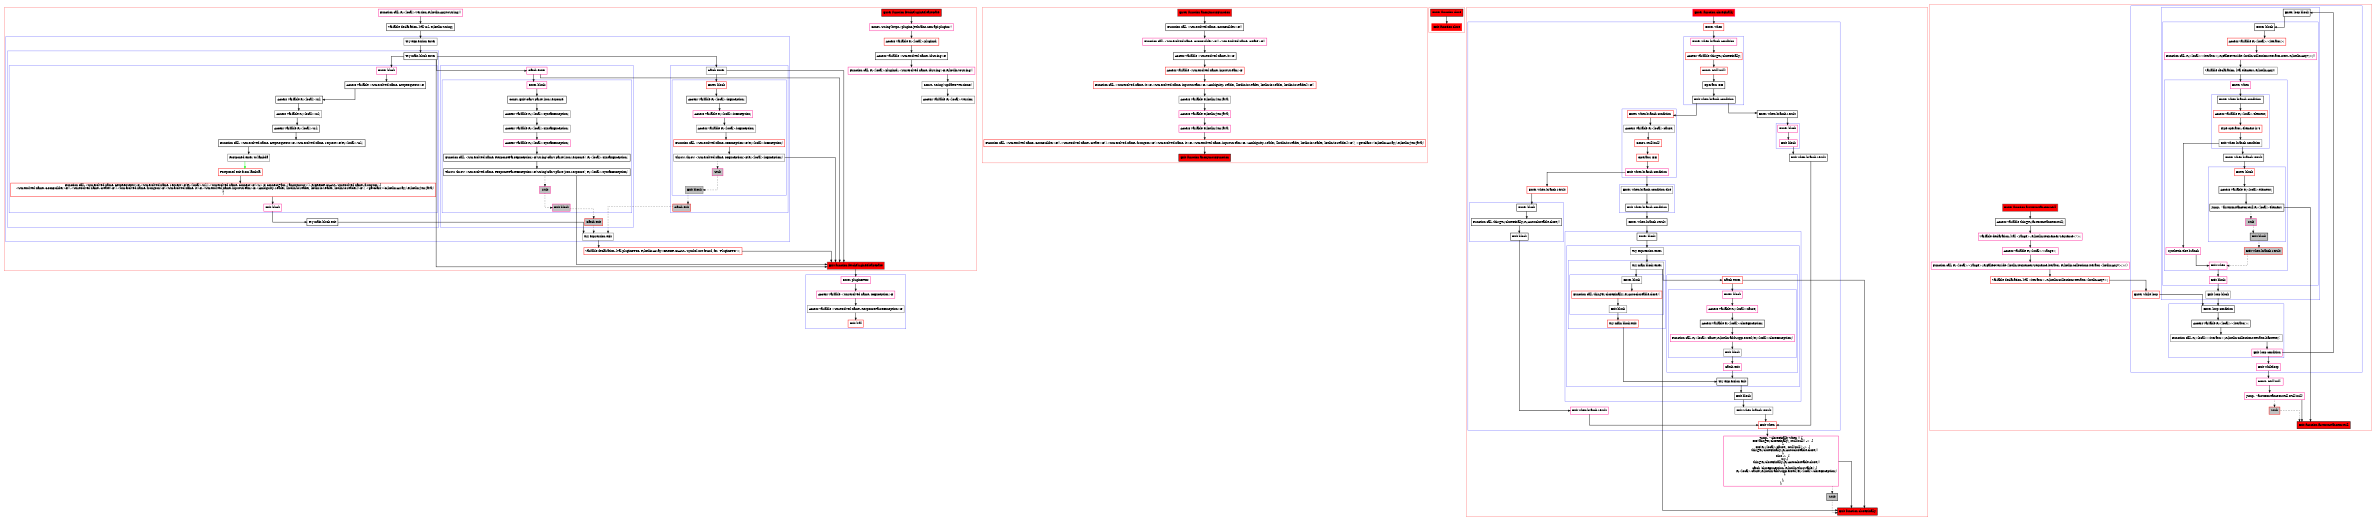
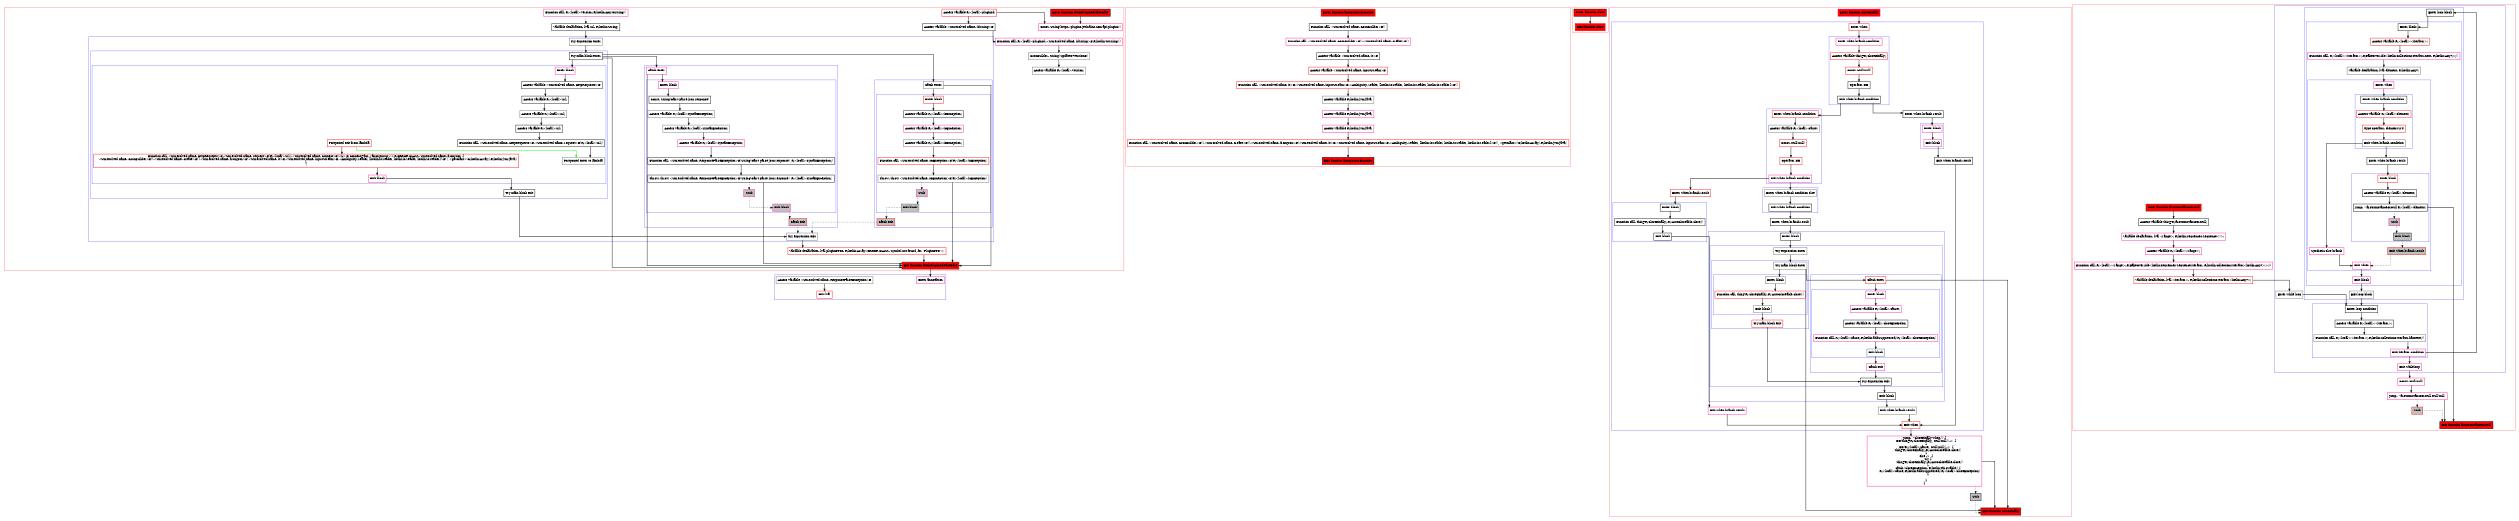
edge "Function call: R|<local>/version|.R|kotlin/Any.toString|()" -> "Variable declaration: lval url: R|kotlin/String|": style solid -> dotted
edge "Const: String(https://plugins.jetbrains.com/api/plugins/)" -> "Access variable R|<local>/pluginId|": reversed
node "Const: String(/updates?version=)": label "Const: String(/updates?version=)" -> "GsonBuilder: String(/updates?version=)"
node "Const: Exit(Can't parse json response)": label "Const: Exit(Can't parse json response)" -> "Const: String(Can't parse json response)"
edge "Postponed enter to lambda" -> "Postponed exit from lambda": reversed
node "Enter pluginDTOs": label "Enter pluginDTOs" -> "Enter annotation"
node "Access variable <Unresolved name: IOException>#": removed
node "Enter while loop": color red -> gray40
node "Exit loop condition": label "Exit loop condition" -> "Exit iterator condition"
